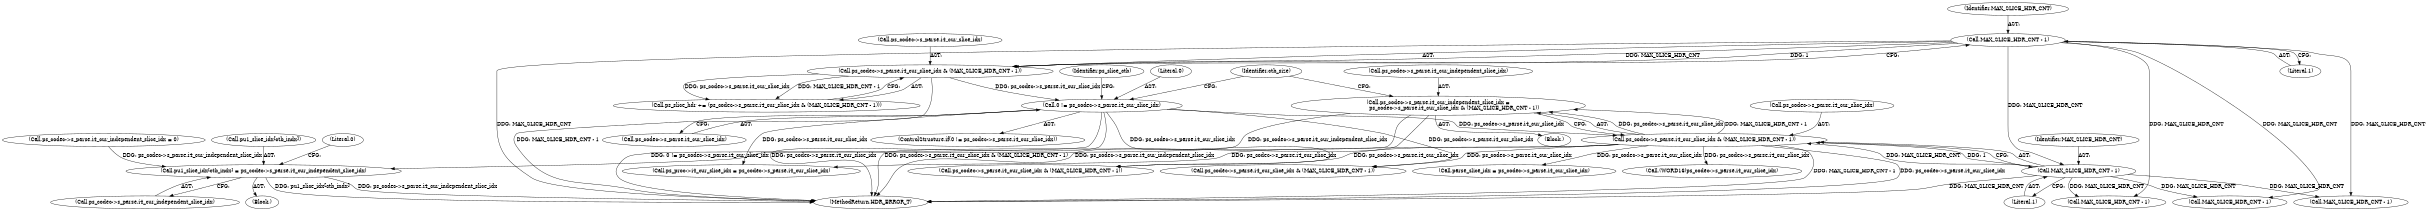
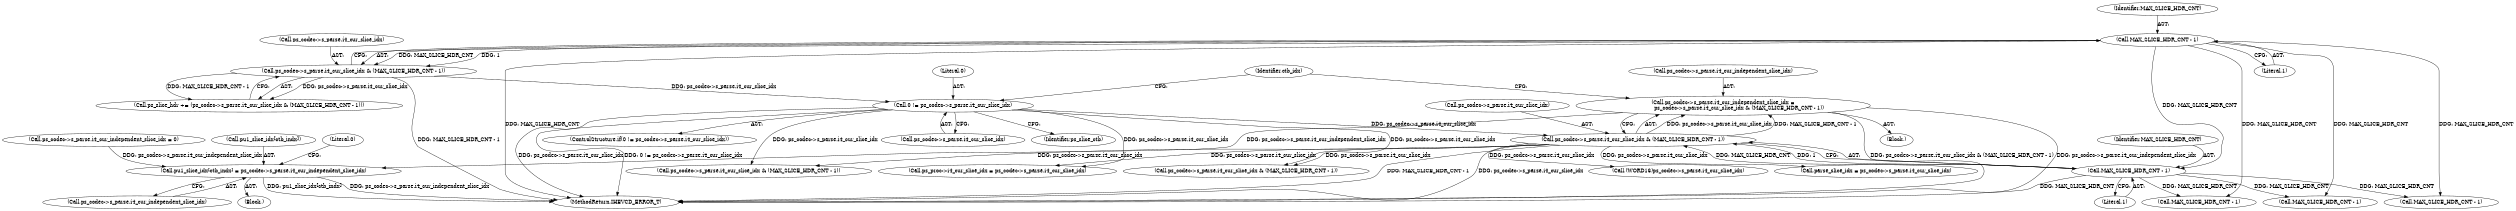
node "(Identifier,ctb_size)": label "(Identifier,ctb_size)" -> "(Identifier,ctb_idx)"
edge "(Identifier,ps_slice_ctb)" -> "(Call,0 != ps_codec->s_parse.i4_cur_slice_idx)": reversed
node "(MethodReturn,HDR_ERROR_T)": label "(MethodReturn,HDR_ERROR_T)" -> "(MethodReturn,IHEVCD_ERROR_T)"
